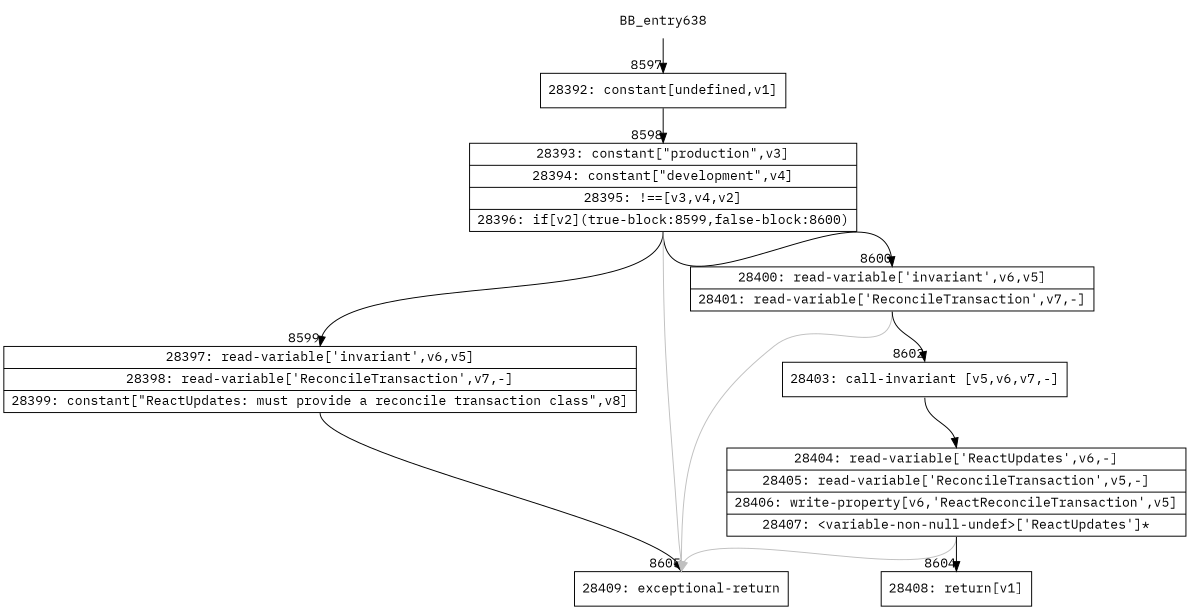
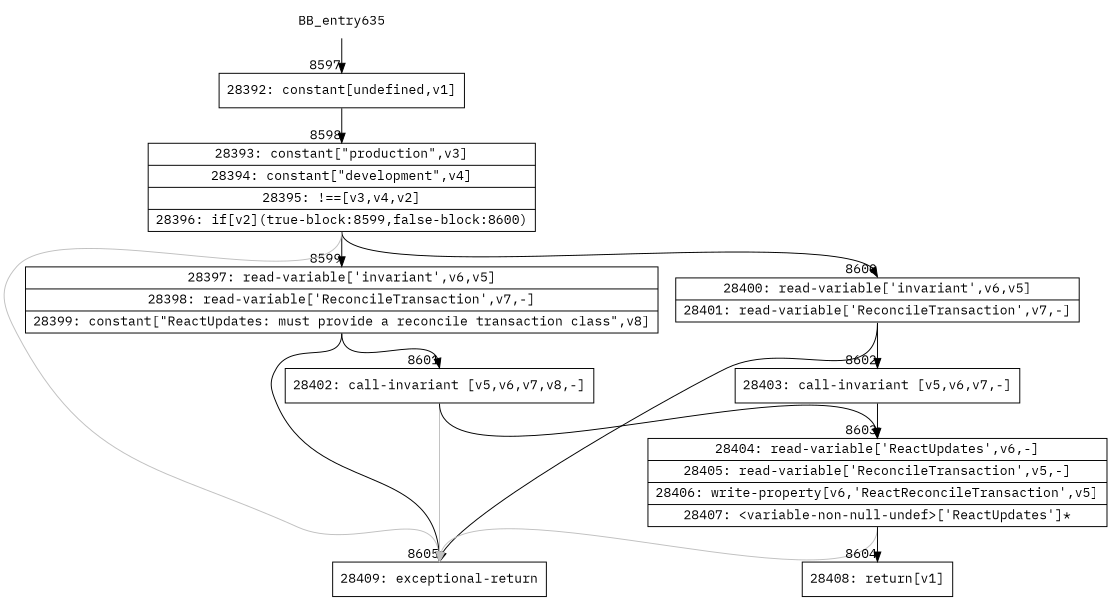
node "BB_entry638": label "BB_entry638" -> "BB_entry635"
edge "28400: read-variable['invariant',v6,v5]" -> "28409: exceptional-return": color gray -> black
node "28402: call-invariant [v5,v6,v7,v8,-]": added
